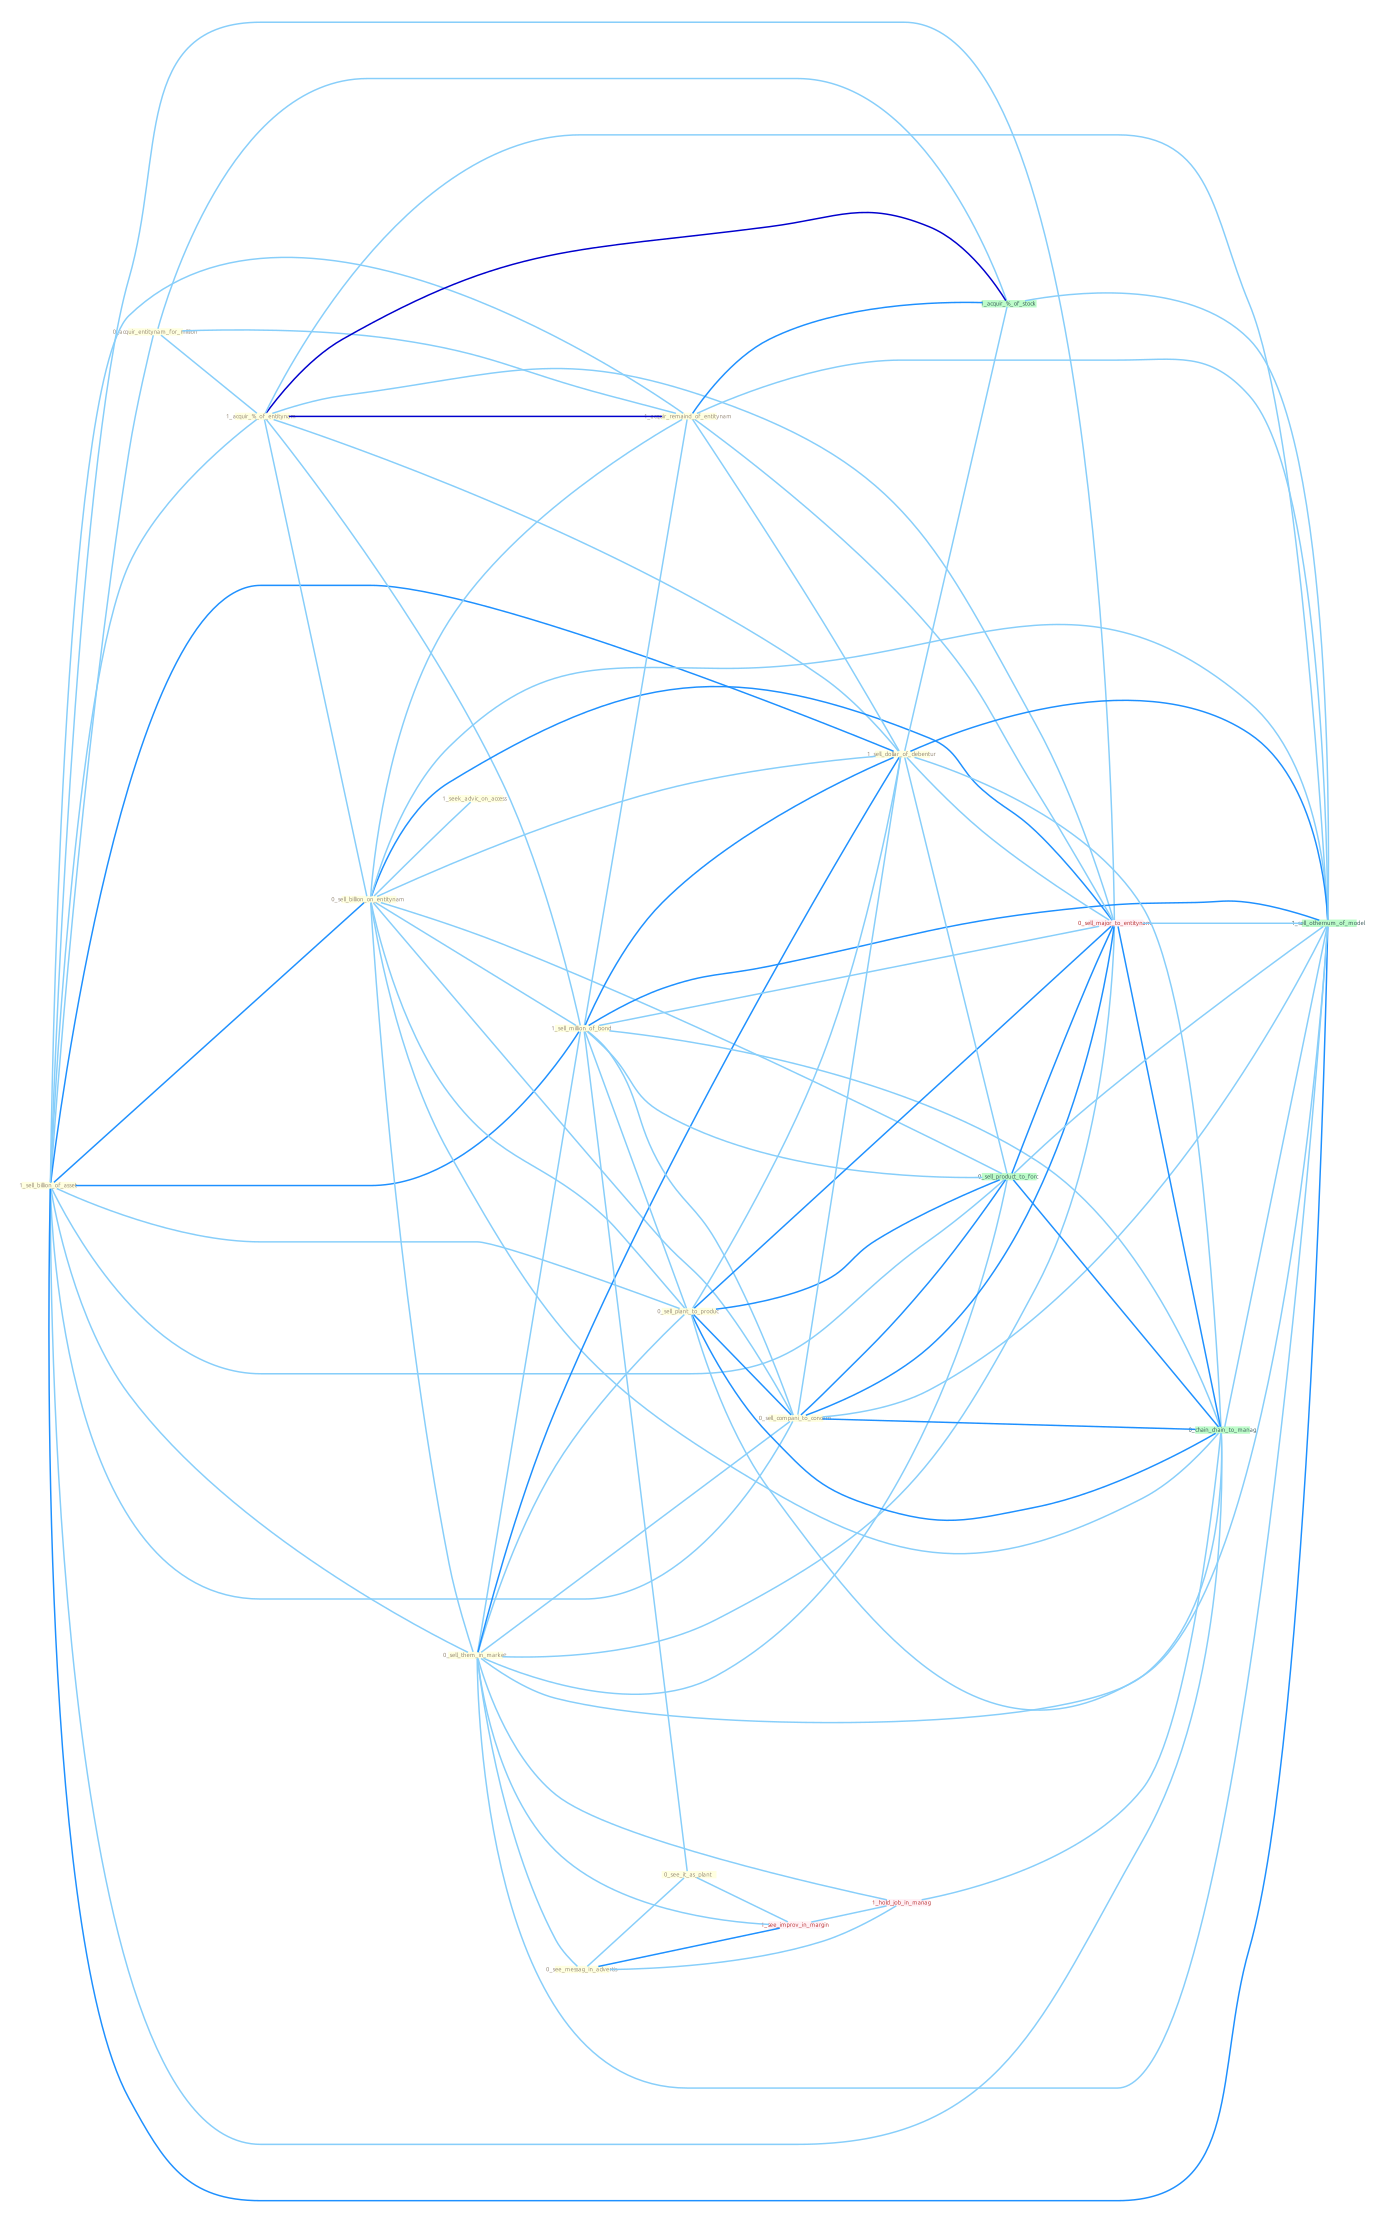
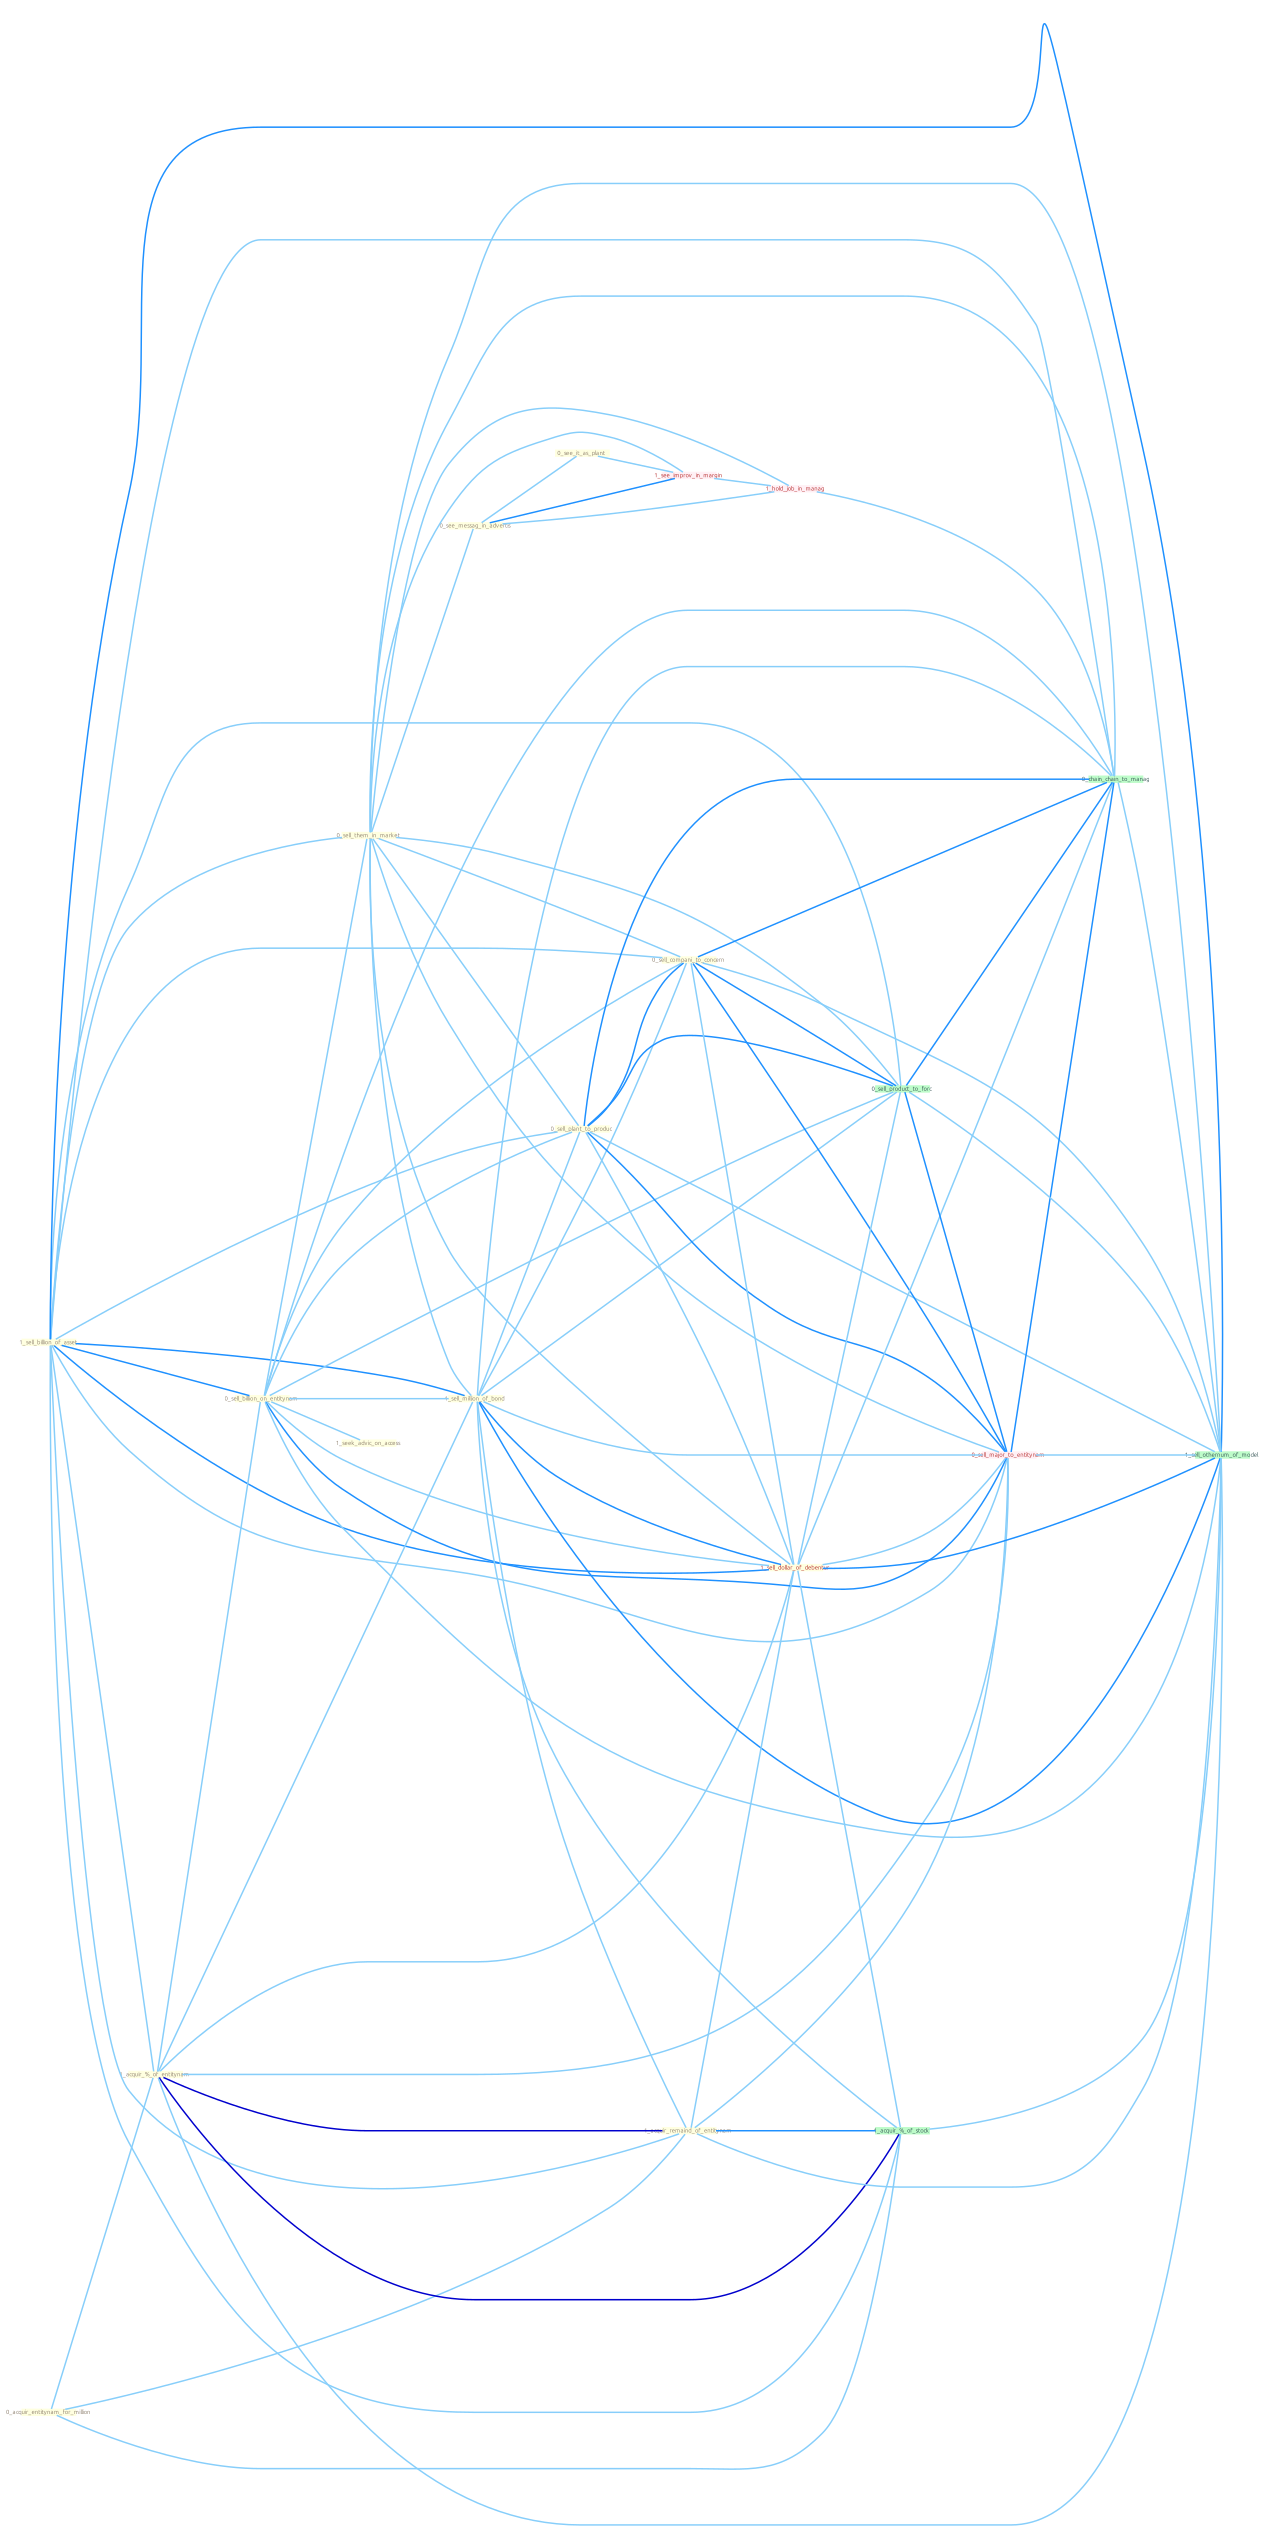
edge "0_acquir_entitynam_for_million" -- "1_sell_billion_of_asset": now "1_acquir_%_of_stock" -- "1_sell_billion_of_asset"
edge "1_acquir_remaind_of_entitynam" -- "0_sell_billion_on_entitynam": removed
node "1_sell_dollar_of_debentur": fontcolor #8b7d6b -> #b22222
edge "1_sell_dollar_of_debentur" -- "0_sell_them_in_market": color #1e90ff -> #87cefa
edge "1_sell_million_of_bond" -- "0_see_it_as_plant": now "1_sell_million_of_bond" -- "1_acquir_%_of_stock"
